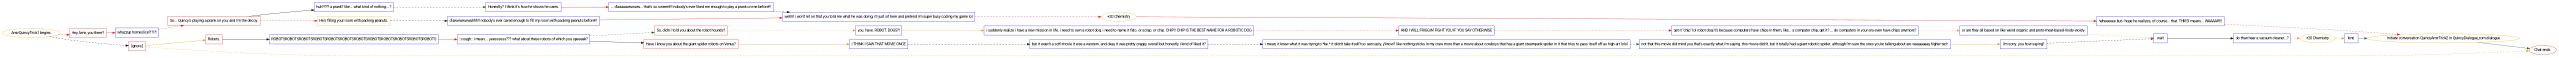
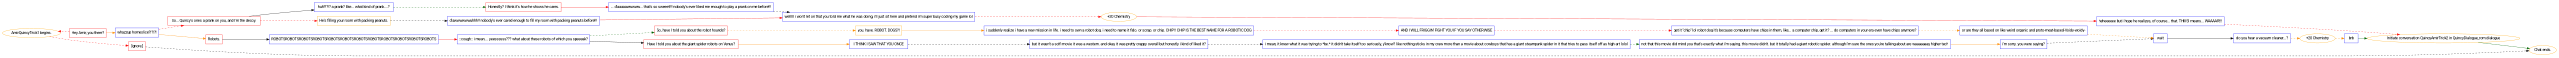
node "huh?!?!? a prank? like... what kind of nothing....?": label "huh?!?!? a prank? like... what kind of nothing....?" -> "huh?!?!? a prank? like... what kind of prank....?"
node "Honestly? I think it's how he shows he cares.": color blue -> red
node "So... Quincy's playing a prank on you, and I'm the decoy.": label "So... Quincy's playing a prank on you, and I'm the decoy." -> "So... Quincy's ones a prank on you, and I'm the decoy."
node "So, didn I told you about the robot hounds?": label "So, didn I told you about the robot hounds?" -> "So, have I told you about the robot hounds?"
node "you. have. ROBOT. DOGS?!": color blue -> orange
edge "Hey Amir, you there?" -> "whazzup homeslice?!?!?!": color red -> darkorange
edge "AmirQuincyTrick1 begins." -> "Hey Amir, you there?": reversed
node "do than hear a vacuum cleaner...?": label "do than hear a vacuum cleaner...?" -> "do you hear a vacuum cleaner...?"
node "kind": label "kind" -> "brb"
edge "AmirQuincyTrick1 begins." -> "[Ignore.]": color black -> red
edge "[Ignore.]" -> "Robots.": now "whazzup homeslice?!?!?!" -> "Robots."
node "Have I know you about the giant spider robots on Venus?": label "Have I know you about the giant spider robots on Venus?" -> "Have I told you about the giant spider robots on Venus?"
node "I THINK I SAW THAT MOVIE ONCE": label "I THINK I SAW THAT MOVIE ONCE" -> "I THINK I SAW THAT YOU ONCE"
node "i'm sorry. you how saying?": label "i'm sorry. you how saying?" -> "i'm sorry. you were saying?"
node "Chat ends.": color red -> orange
edge "[Ignore.]" -> "Chat ends.": color darkorange -> black
